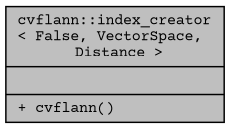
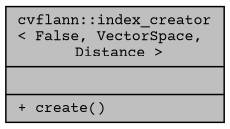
node "cvflann::index_creator": text "+ cvflann()" -> "+ create()"
